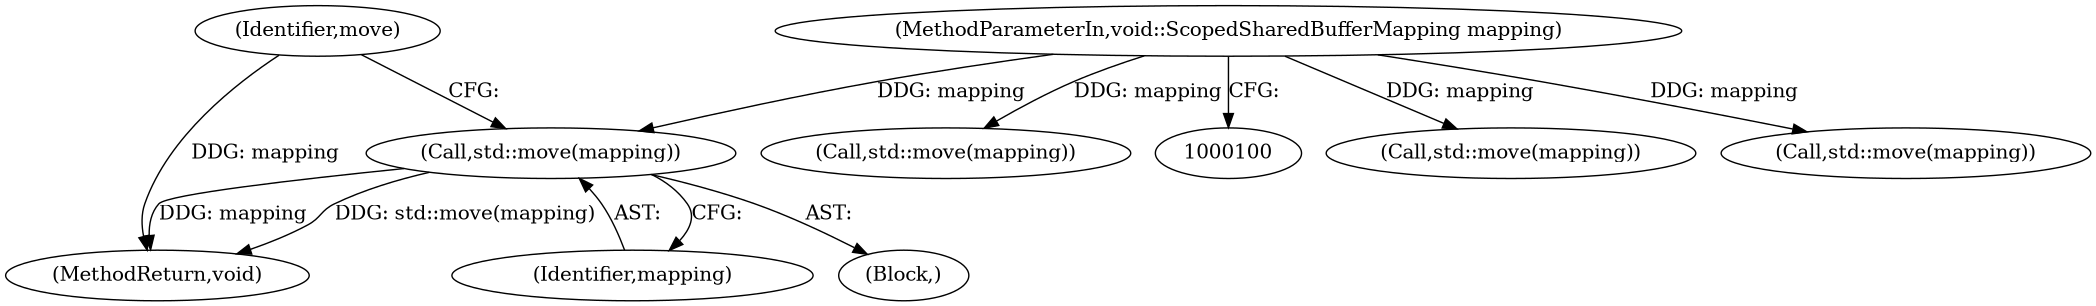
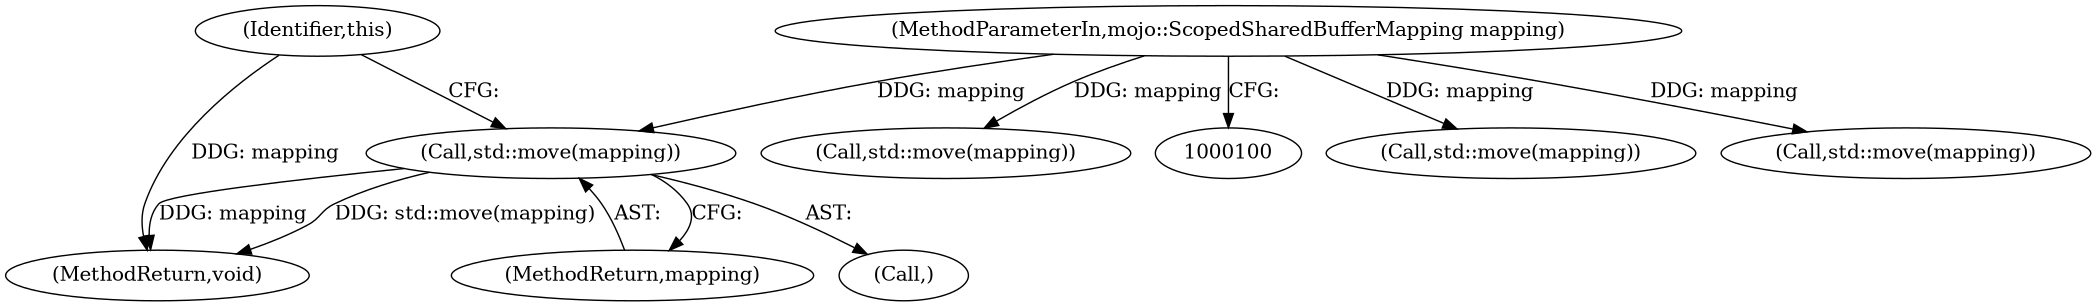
node "(Identifier,move)": label "(Identifier,move)" -> "(Identifier,this)"
node "(MethodParameterIn,void::ScopedSharedBufferMapping mapping)": label "(MethodParameterIn,void::ScopedSharedBufferMapping mapping)" -> "(MethodParameterIn,mojo::ScopedSharedBufferMapping mapping)"
node "(Identifier,mapping)": label "(Identifier,mapping)" -> "(MethodReturn,mapping)"
node "(Block,)": label "(Block,)" -> "(Call,)"
